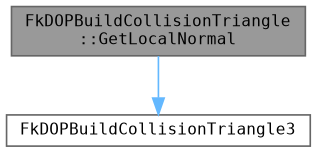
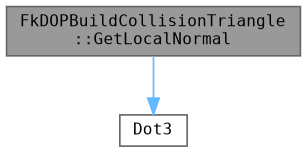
node "FkDOPBuildCollisionTriangle3": label "FkDOPBuildCollisionTriangle3" -> "Dot3"
